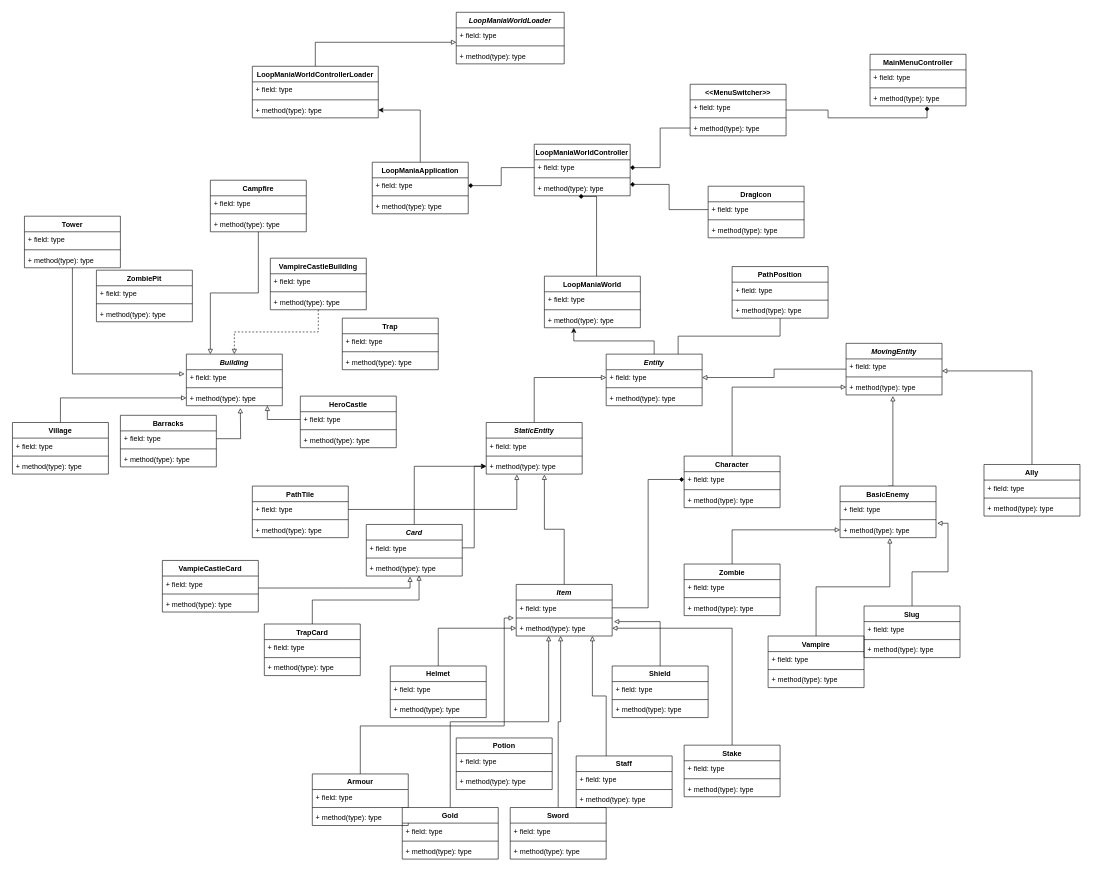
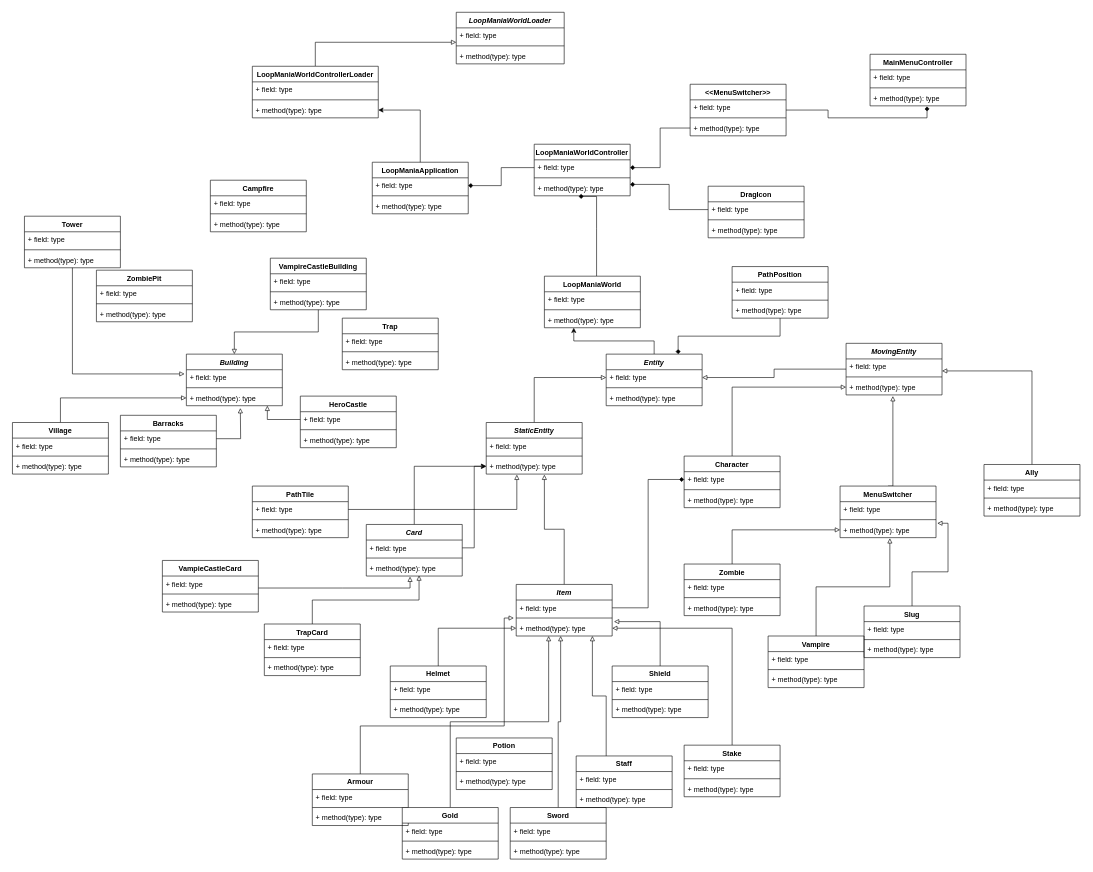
edge "Campfire" -> "Building": removed
edge "VampireCastleBuilding" -> "Building": style dashed -> solid
edge "PathPosition" -- "Entity": arrowhead none -> diamond
node "BasicEnemy": label "BasicEnemy" -> "MenuSwitcher"
